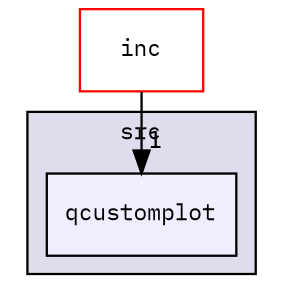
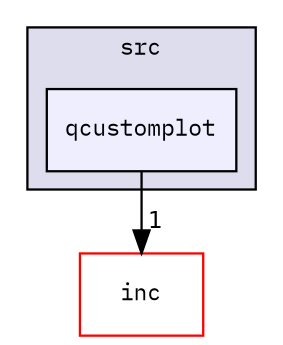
edge "inc" -> "qcustomplot": reversed
